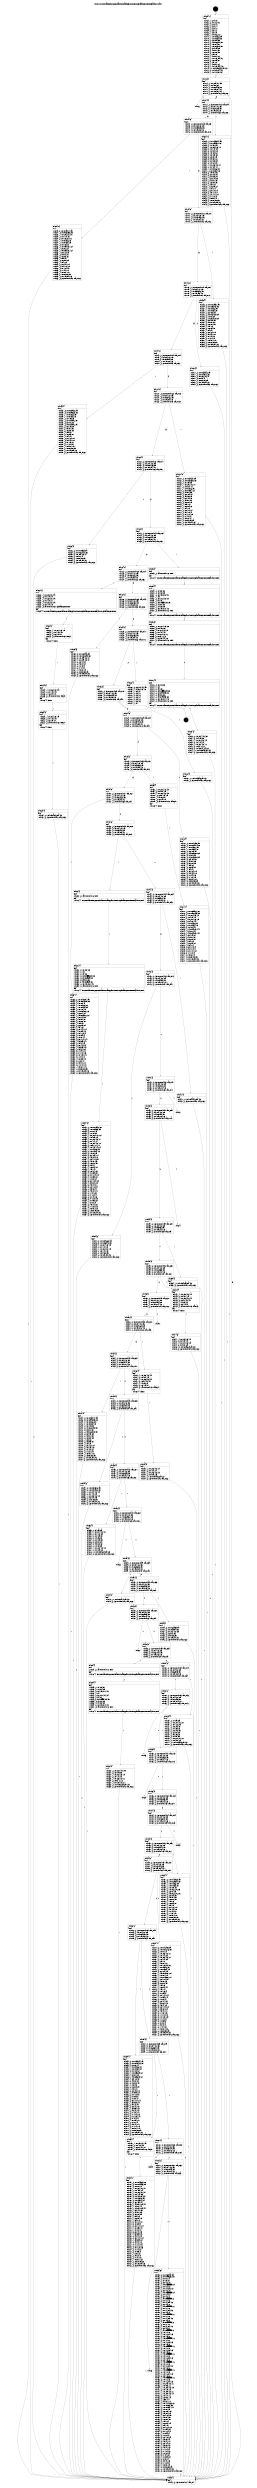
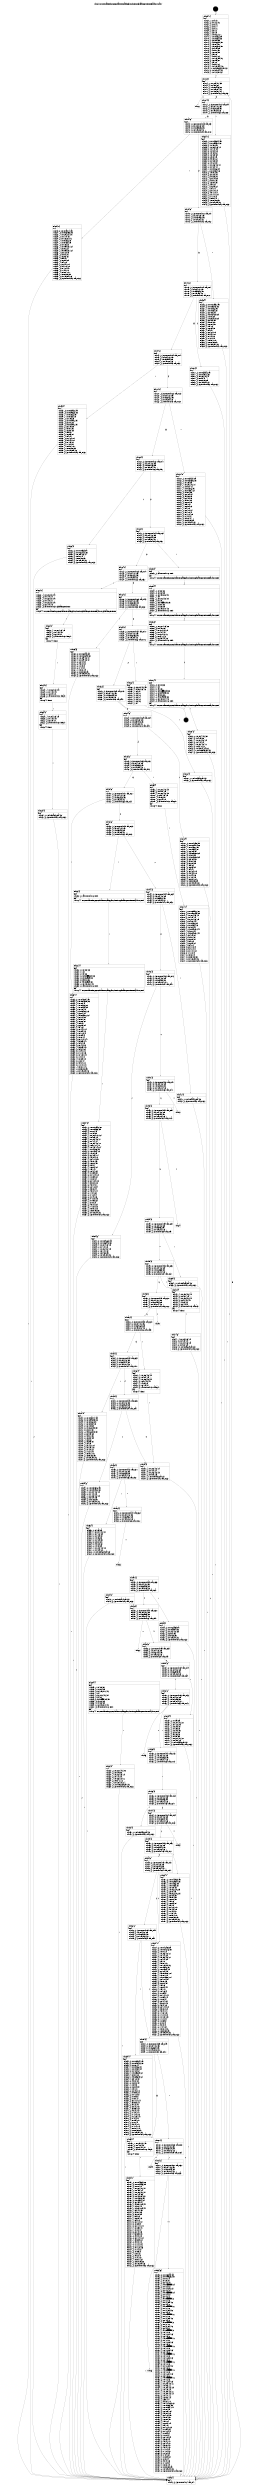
edge "0x401a40 [28]" -> "0x401a5c [28]": now "0x401a40 [28]" -> "0x4021a0 [32]"
node "0x401a94 [28]": removed
node "0x4022e4 [5]": removed
node "0x4028bf": removed
node "0x401f6b [15]": added
edge "0x401be4 [28]" -> "0x401eac [19]": label " 1" -> " 33"
